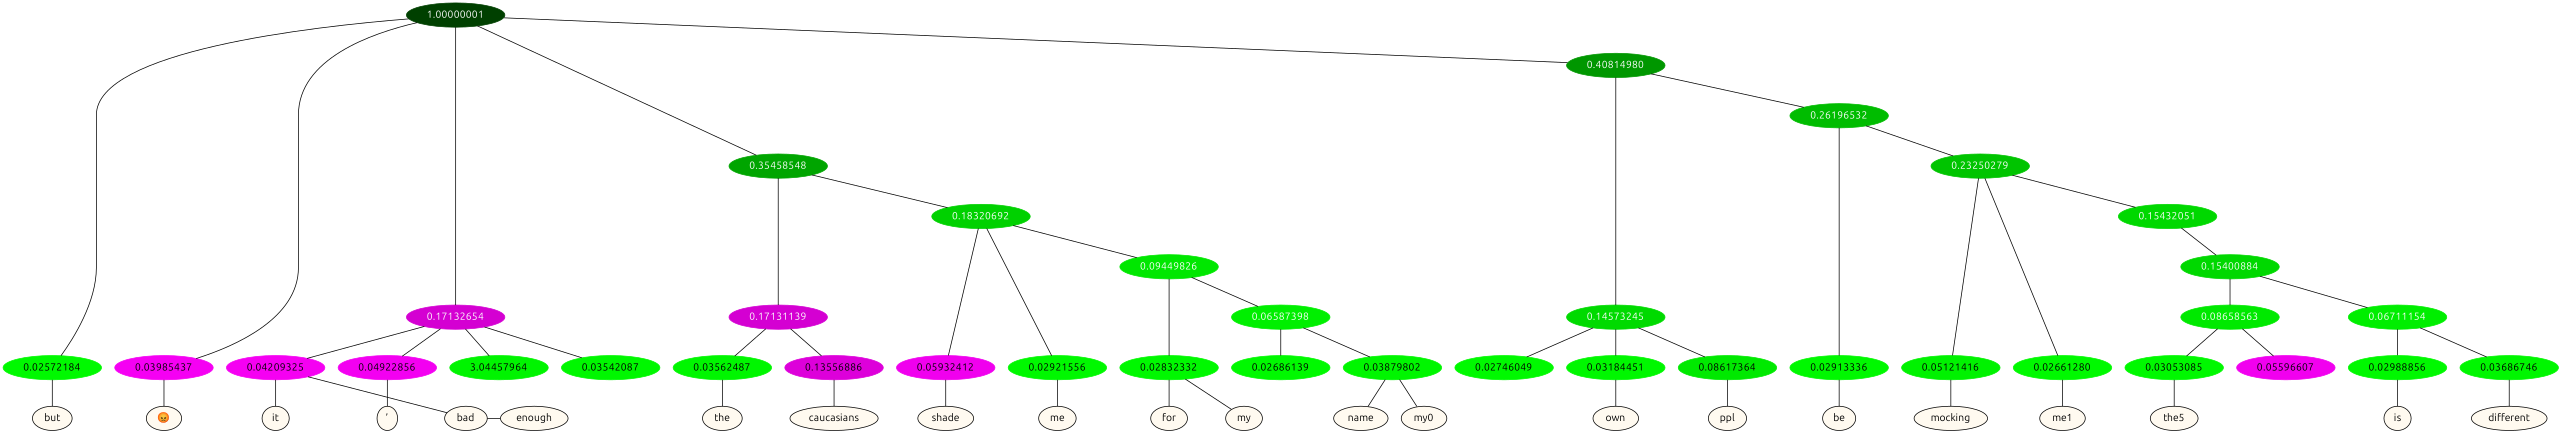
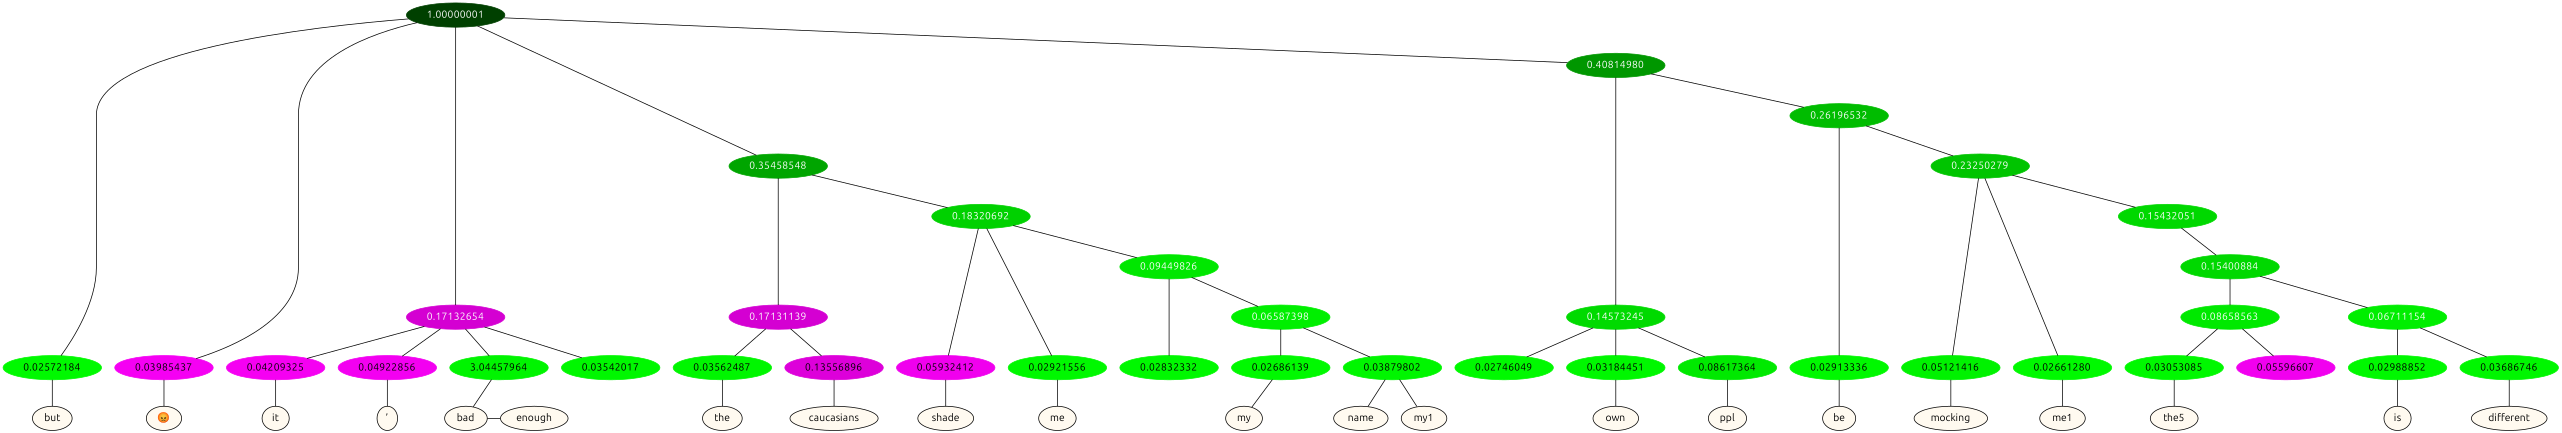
node "0.03542087": label "0.03542087" -> "0.03542017"
node "0.13556886": label "0.13556886" -> "0.13556896"
node "0.02988856": label "0.02988856" -> "0.02988852"
edge "0.02832332" -- "my": now "0.02686139" -- "my"
edge "0.04209325" -- "bad": now "3.04457964" -- "bad"
node "for": removed
node "my0": label "my0" -> "my1"
